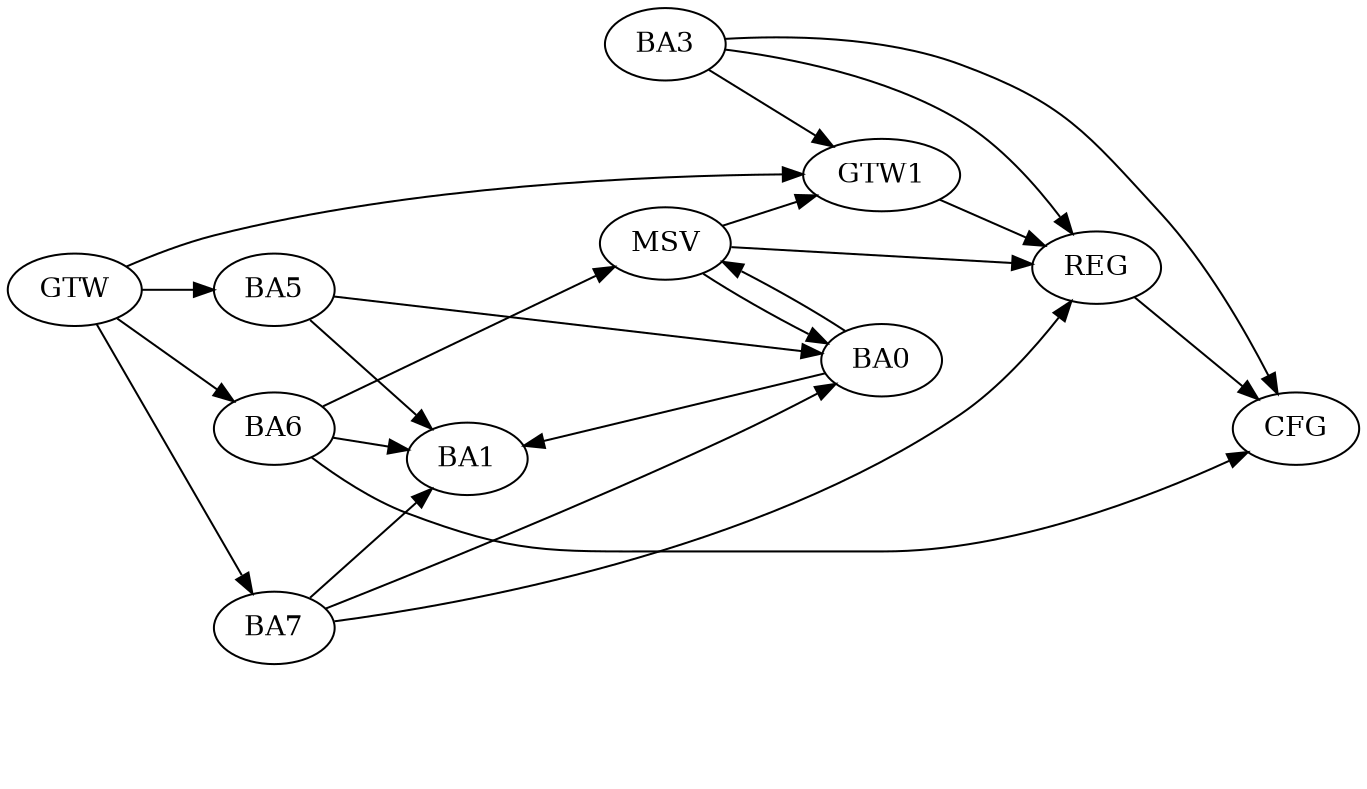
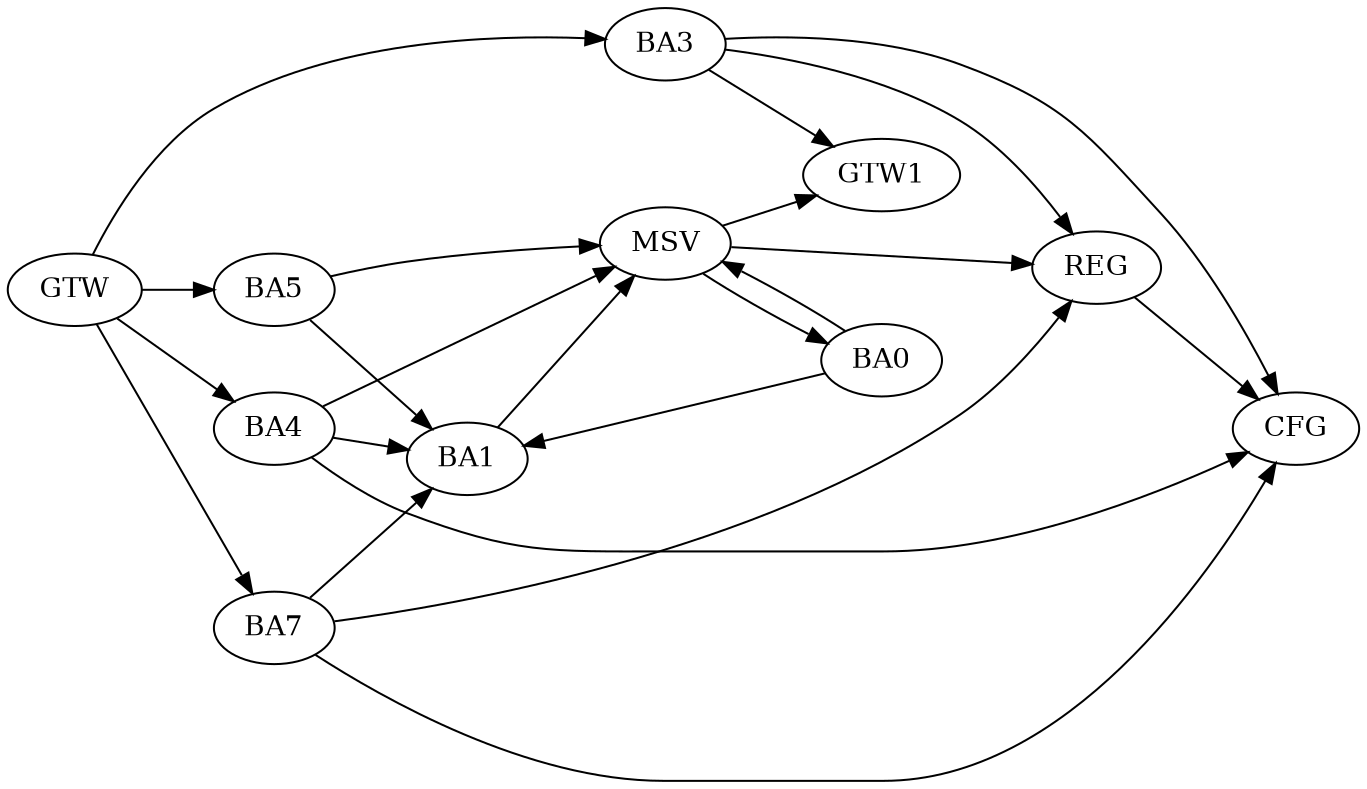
edge "GTW" -> "GTW1": now "GTW" -> "BA3"
edge "GTW1" -> "REG": removed
edge "BA5" -> "BA0": now "BA5" -> "MSV"
edge "BA1" -> "MSV": added
node "BA6": label "BA6" -> "BA4"
edge "BA7" -> "BA0": now "BA7" -> "CFG"
